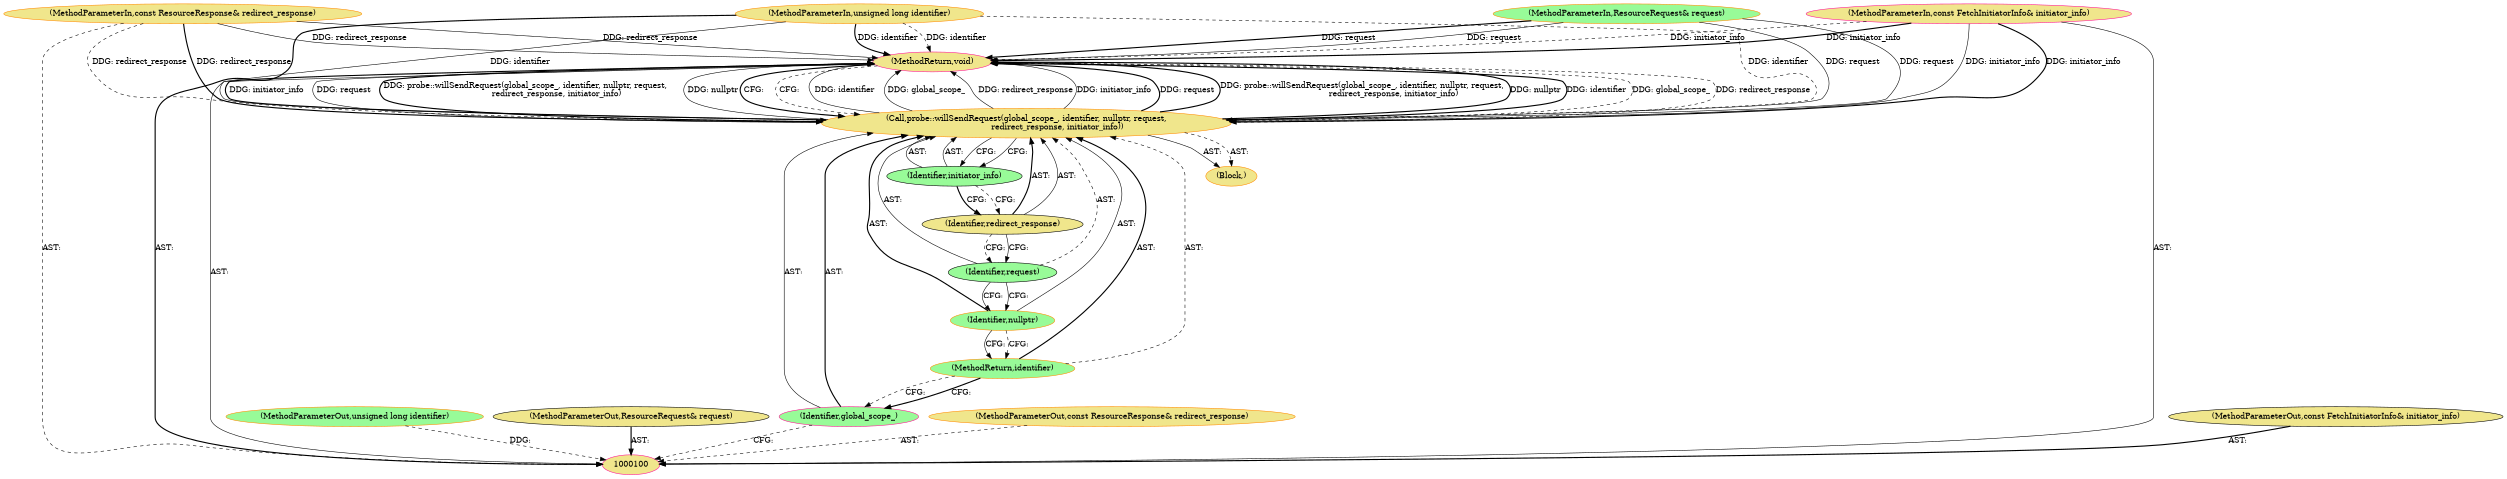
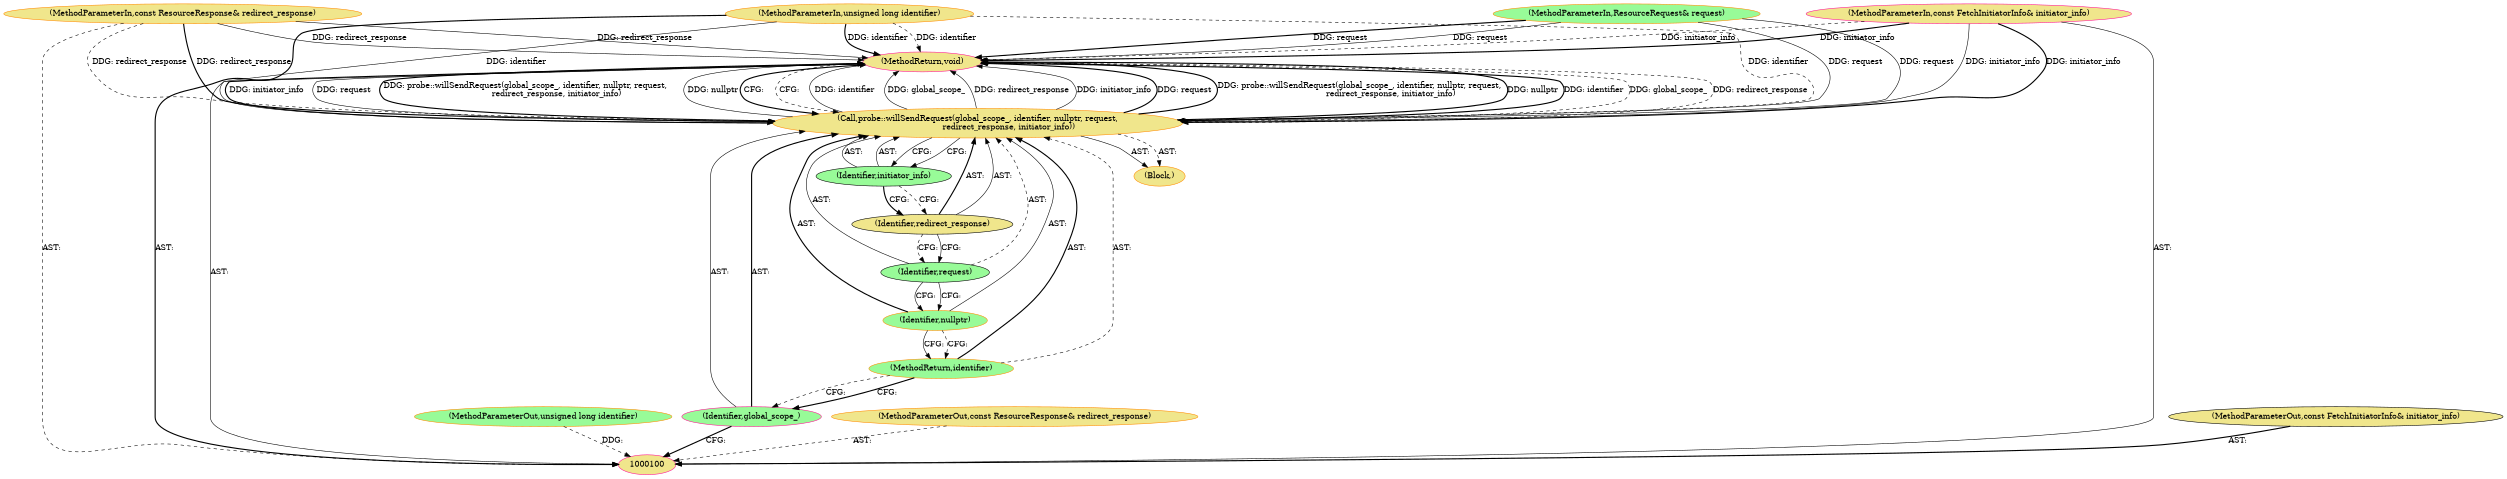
node "(MethodParameterOut,ResourceRequest& request)": removed
edge "(Identifier,global_scope_)" -> "1000100": style dashed -> bold
